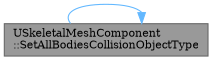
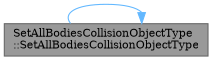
node "USkeletalMeshComponent ::SetAllBodiesCollisionObjectType": label "USkeletalMeshComponent ::SetAllBodiesCollisionObjectType" -> "SetAllBodiesCollisionObjectType ::SetAllBodiesCollisionObjectType"
